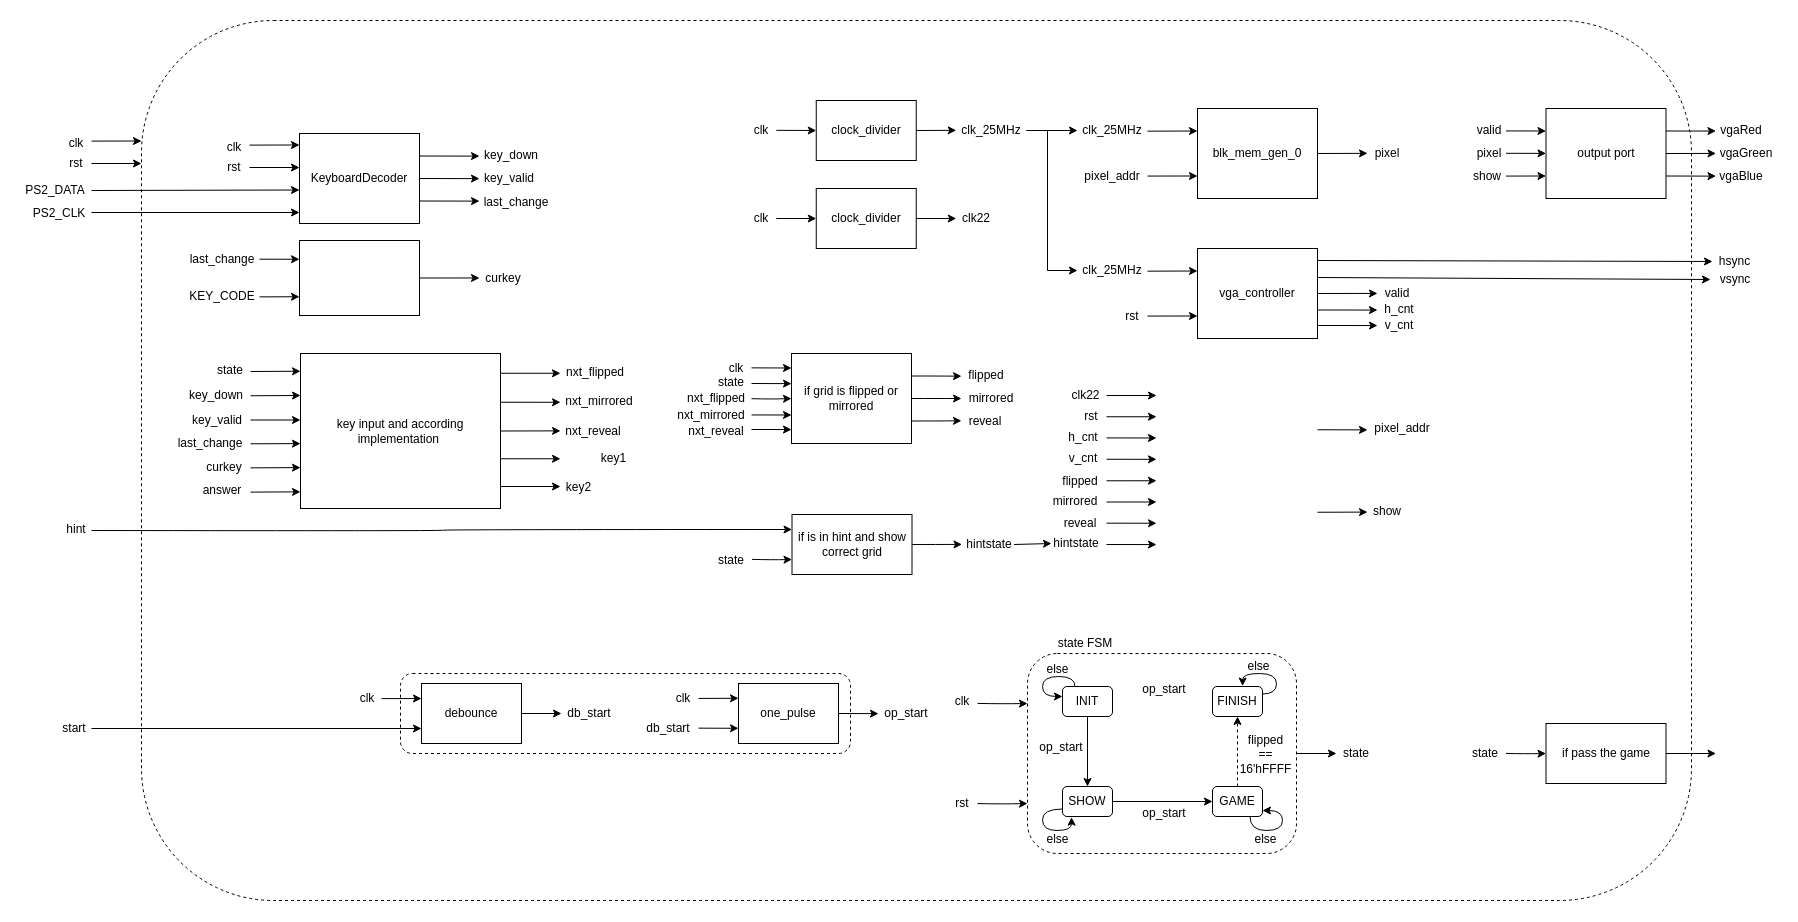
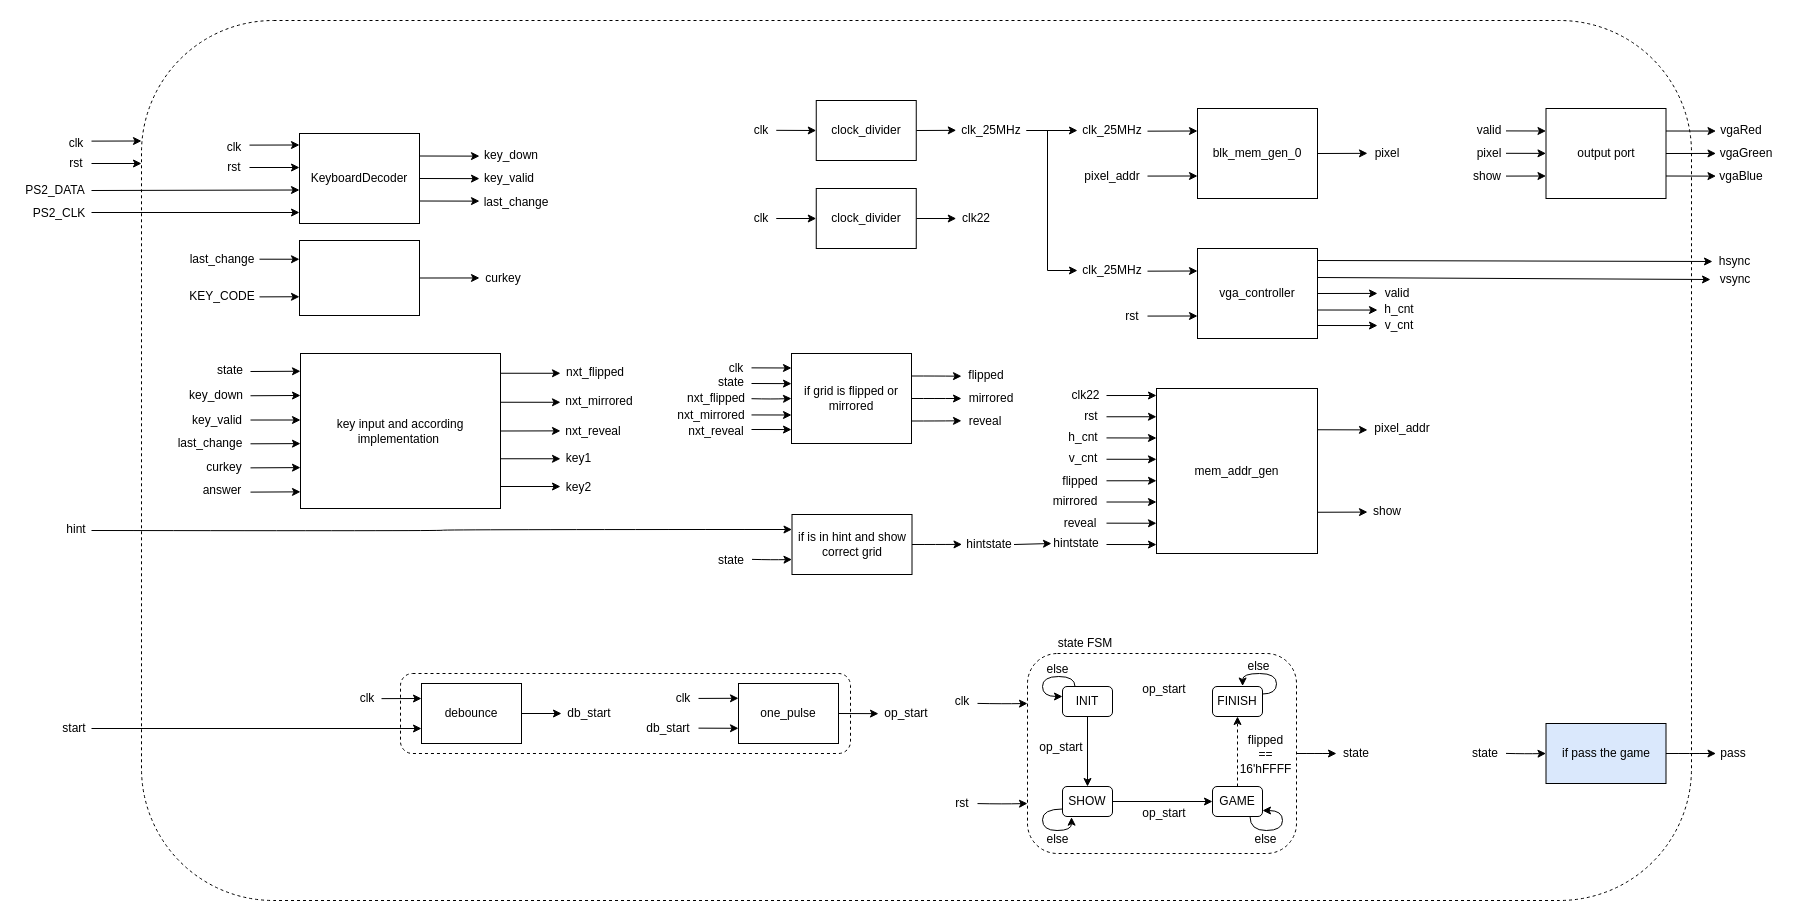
node "key1": moved (614, 459) -> (579, 459)
node "mem_addr_gen": added
node "if pass the game": fillcolor #ffffff -> #dae8fc
node "pass": added
